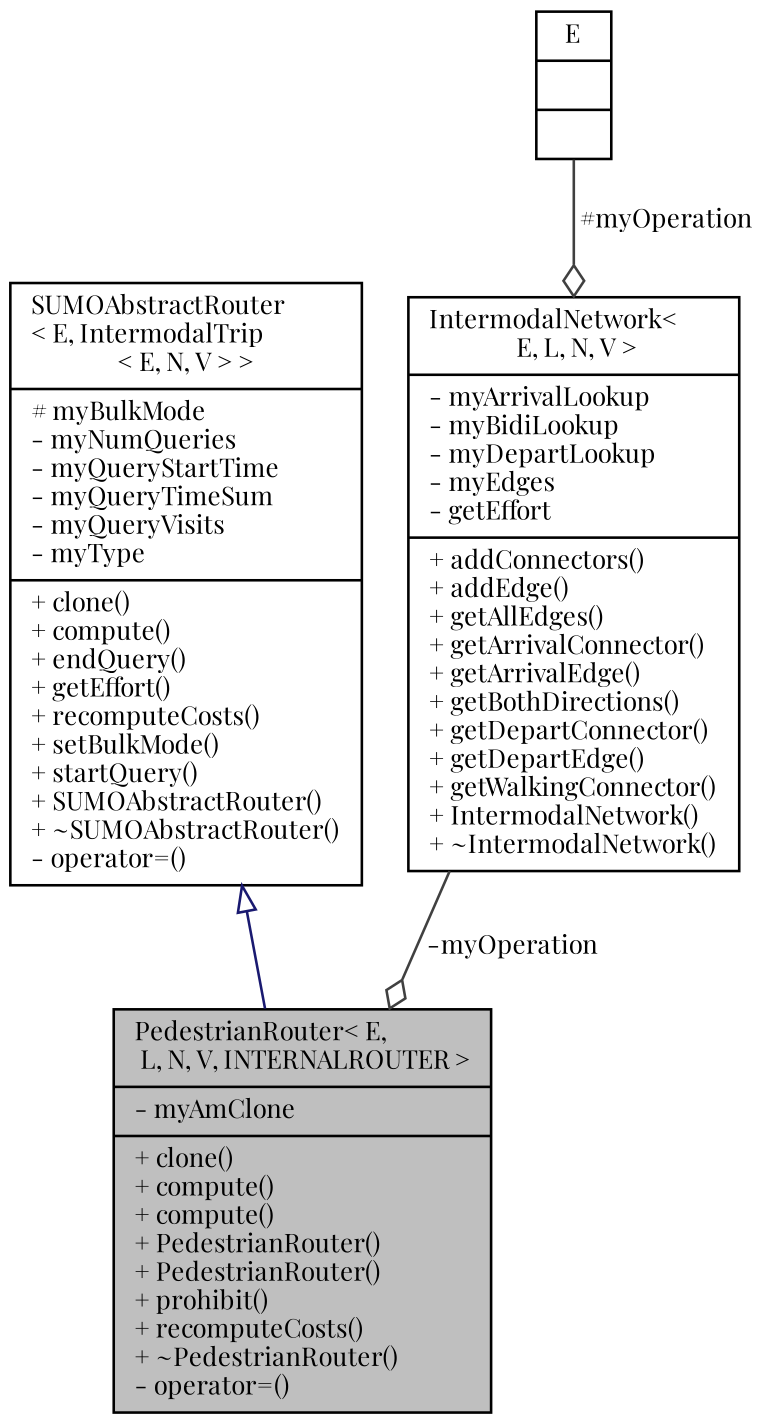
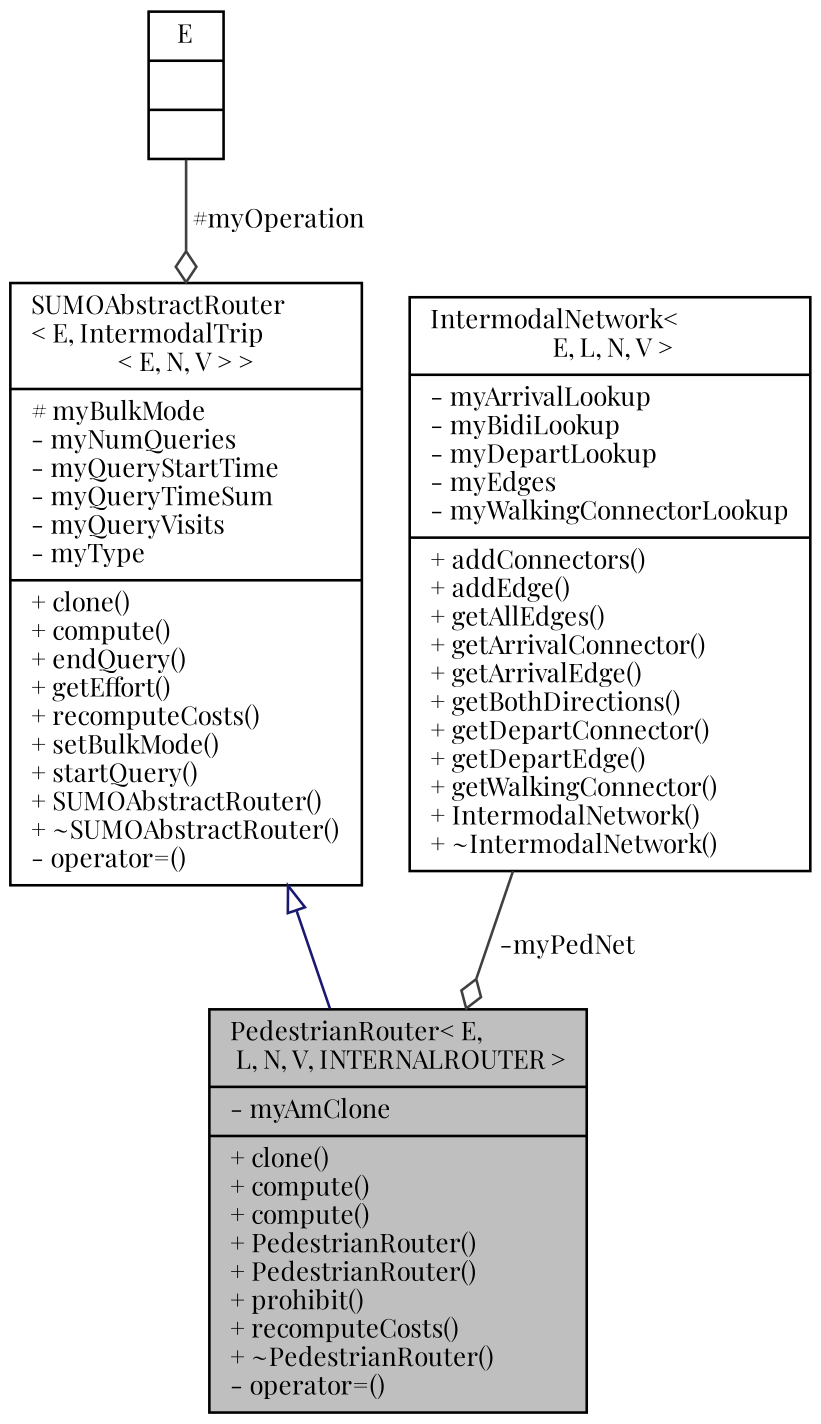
edge "E" -> "IntermodalNetwork<": now "E" -> "SUMOAbstractRouter"
node "IntermodalNetwork<": text "- getEffort" -> "- myWalkingConnectorLookup"
edge "IntermodalNetwork<" -> "PedestrianRouter< E,": label " -myOperation" -> " -myPedNet"
